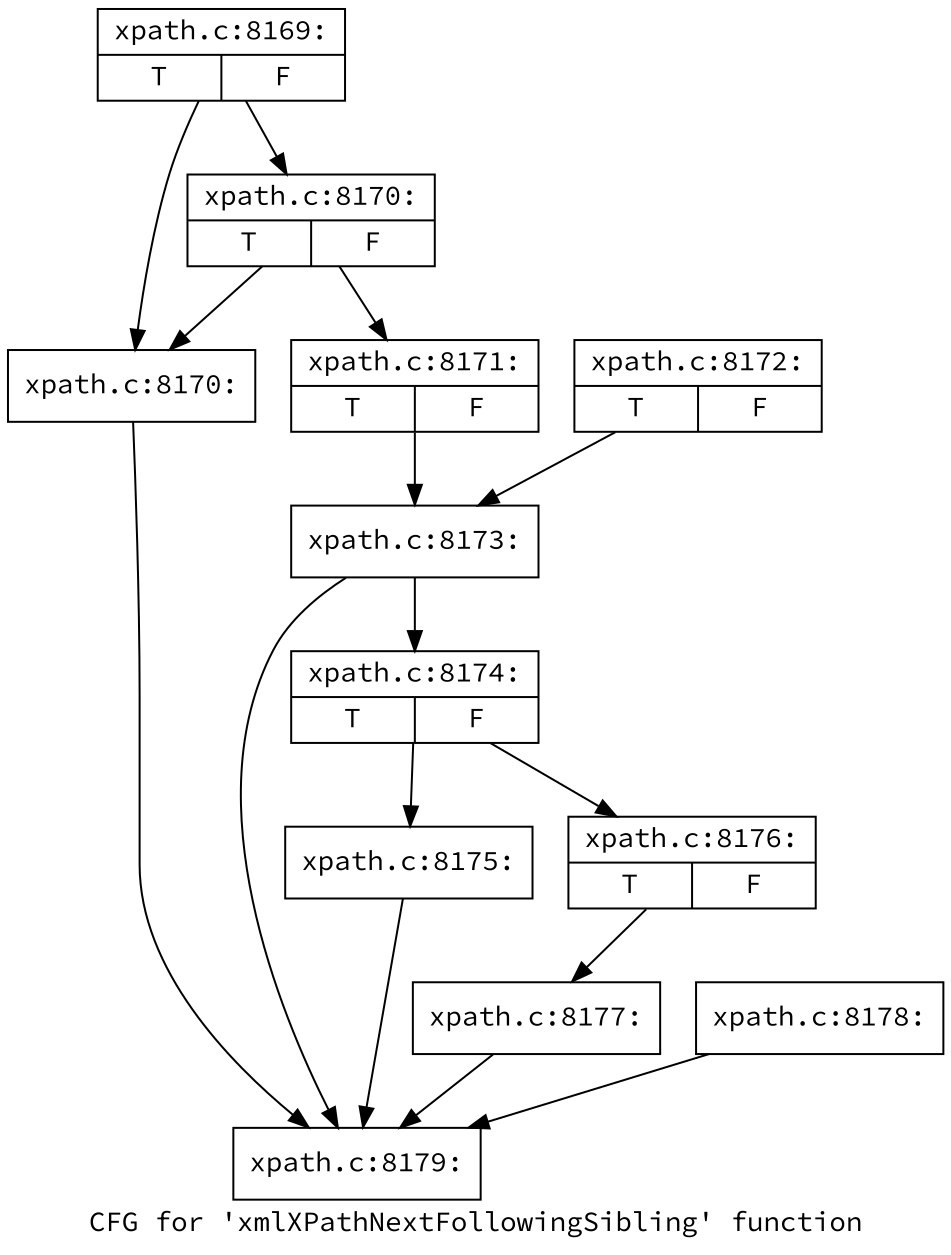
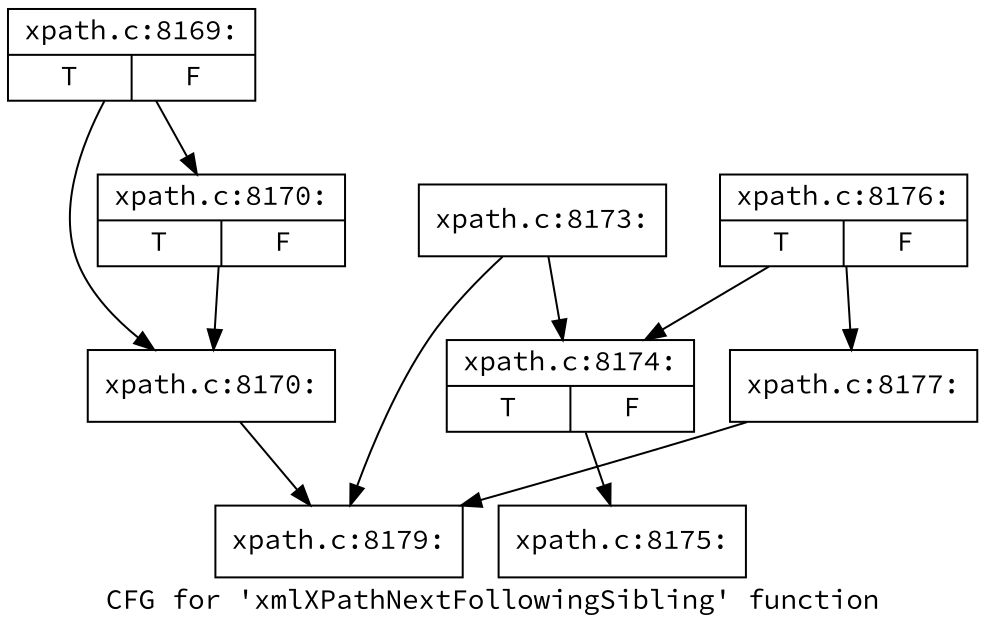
node "xpath.c:8171:": removed
node "xpath.c:8172:": removed
edge "xpath.c:8174:" -> "xpath.c:8176:": reversed
edge "xpath.c:8175:" -> "xpath.c:8179:": removed
node "xpath.c:8178:": removed
